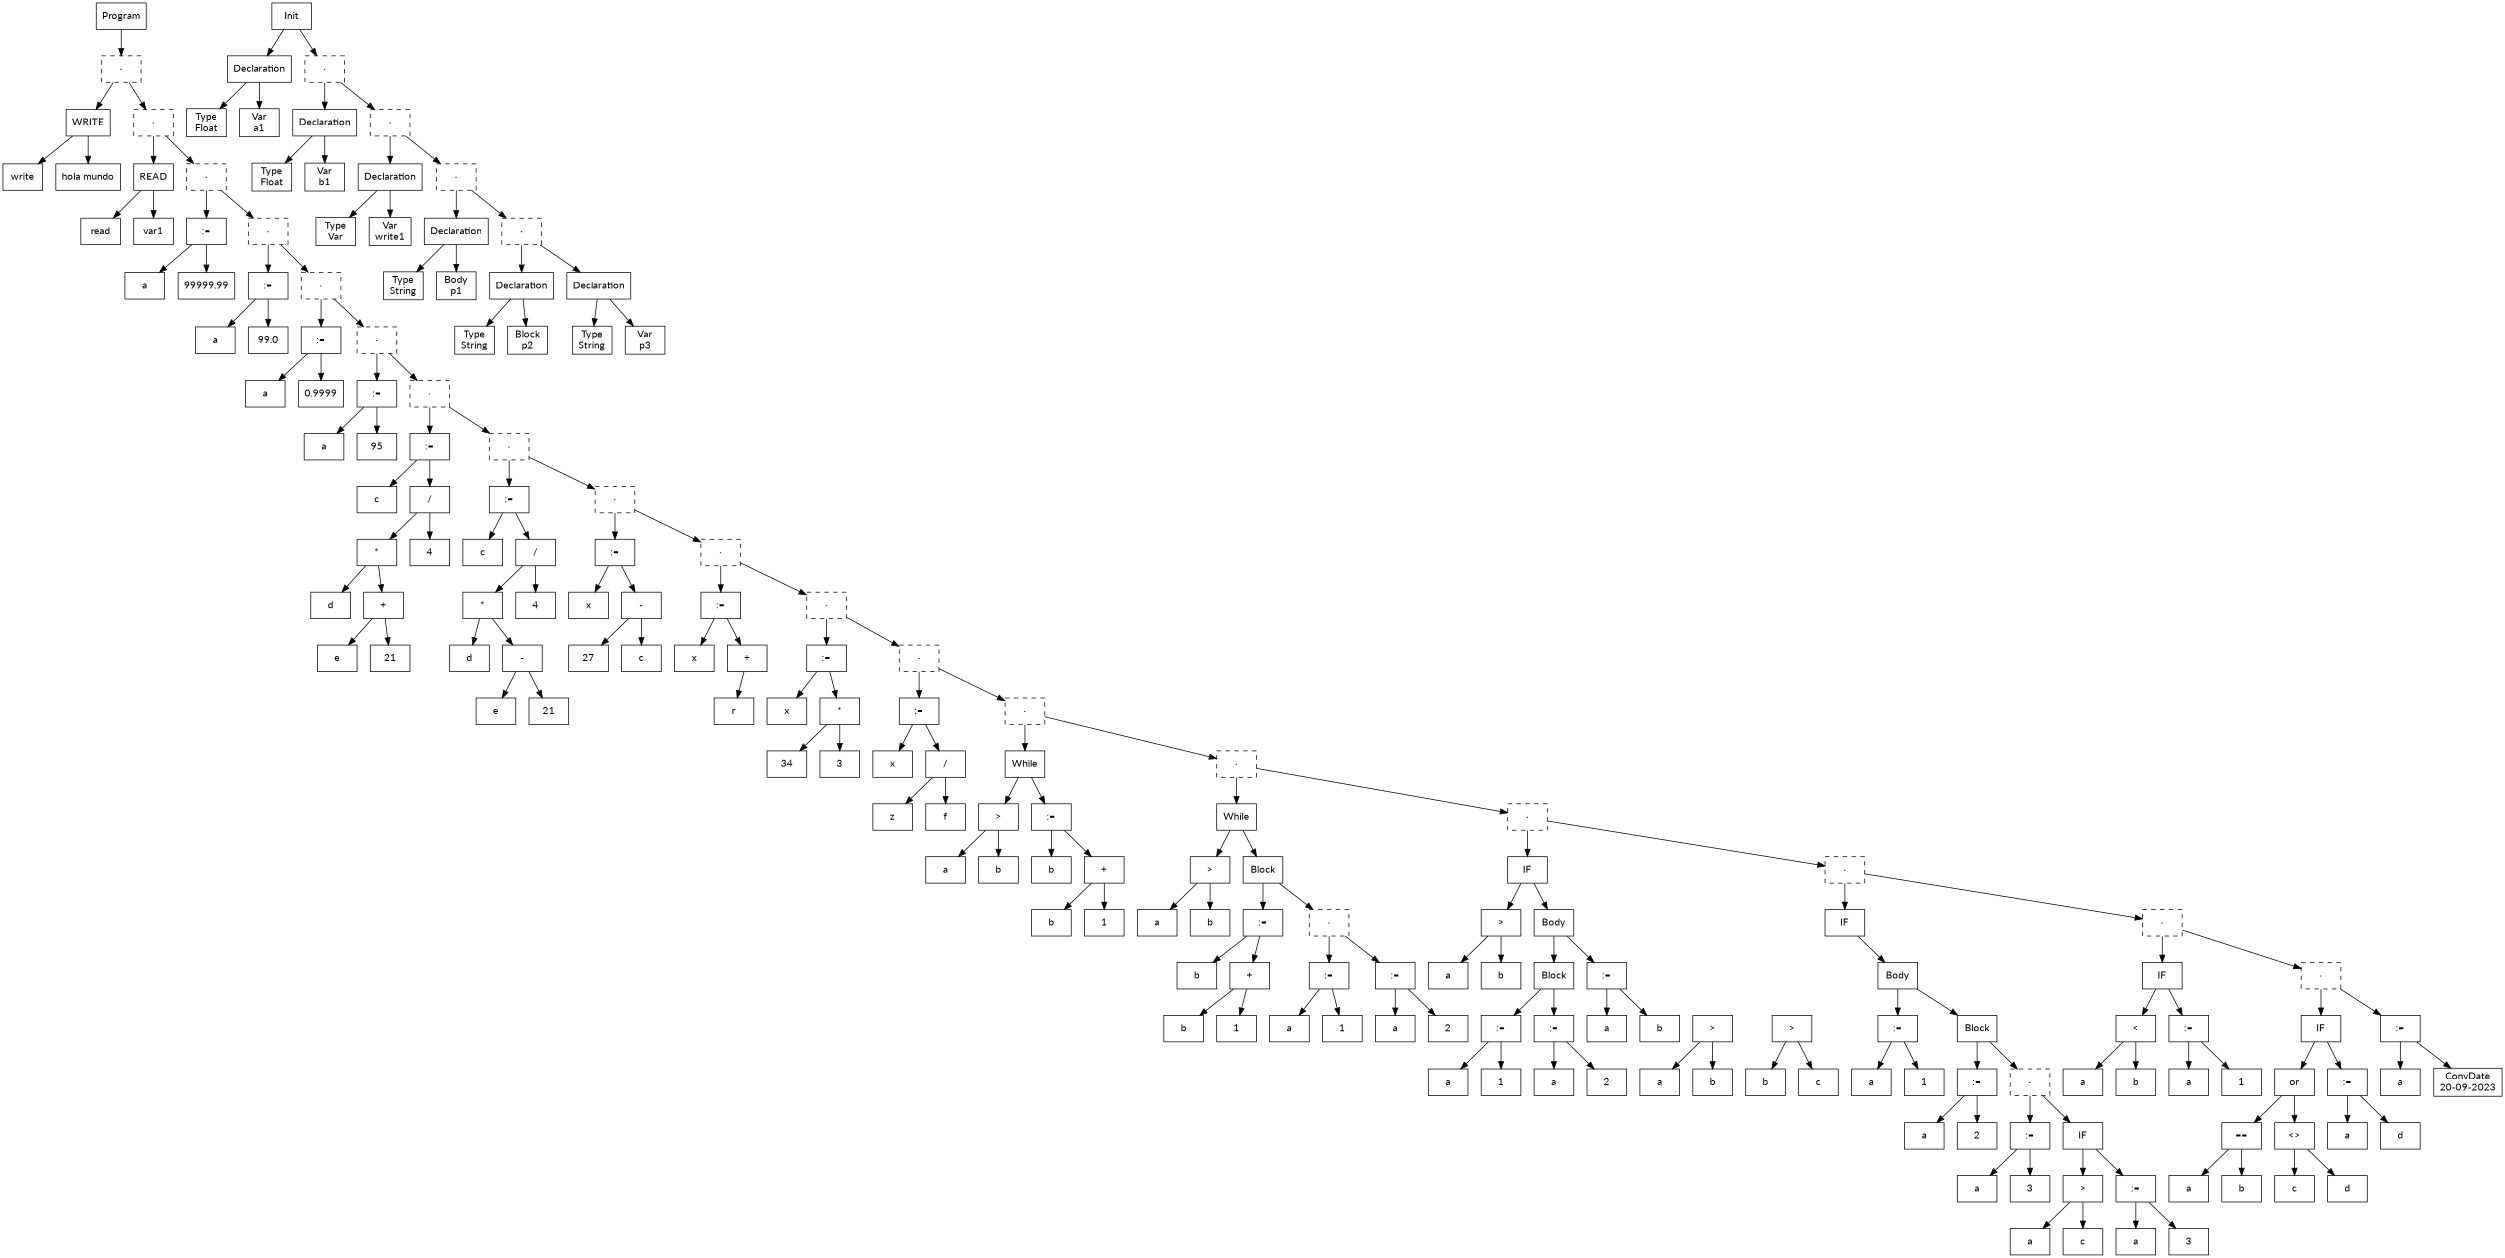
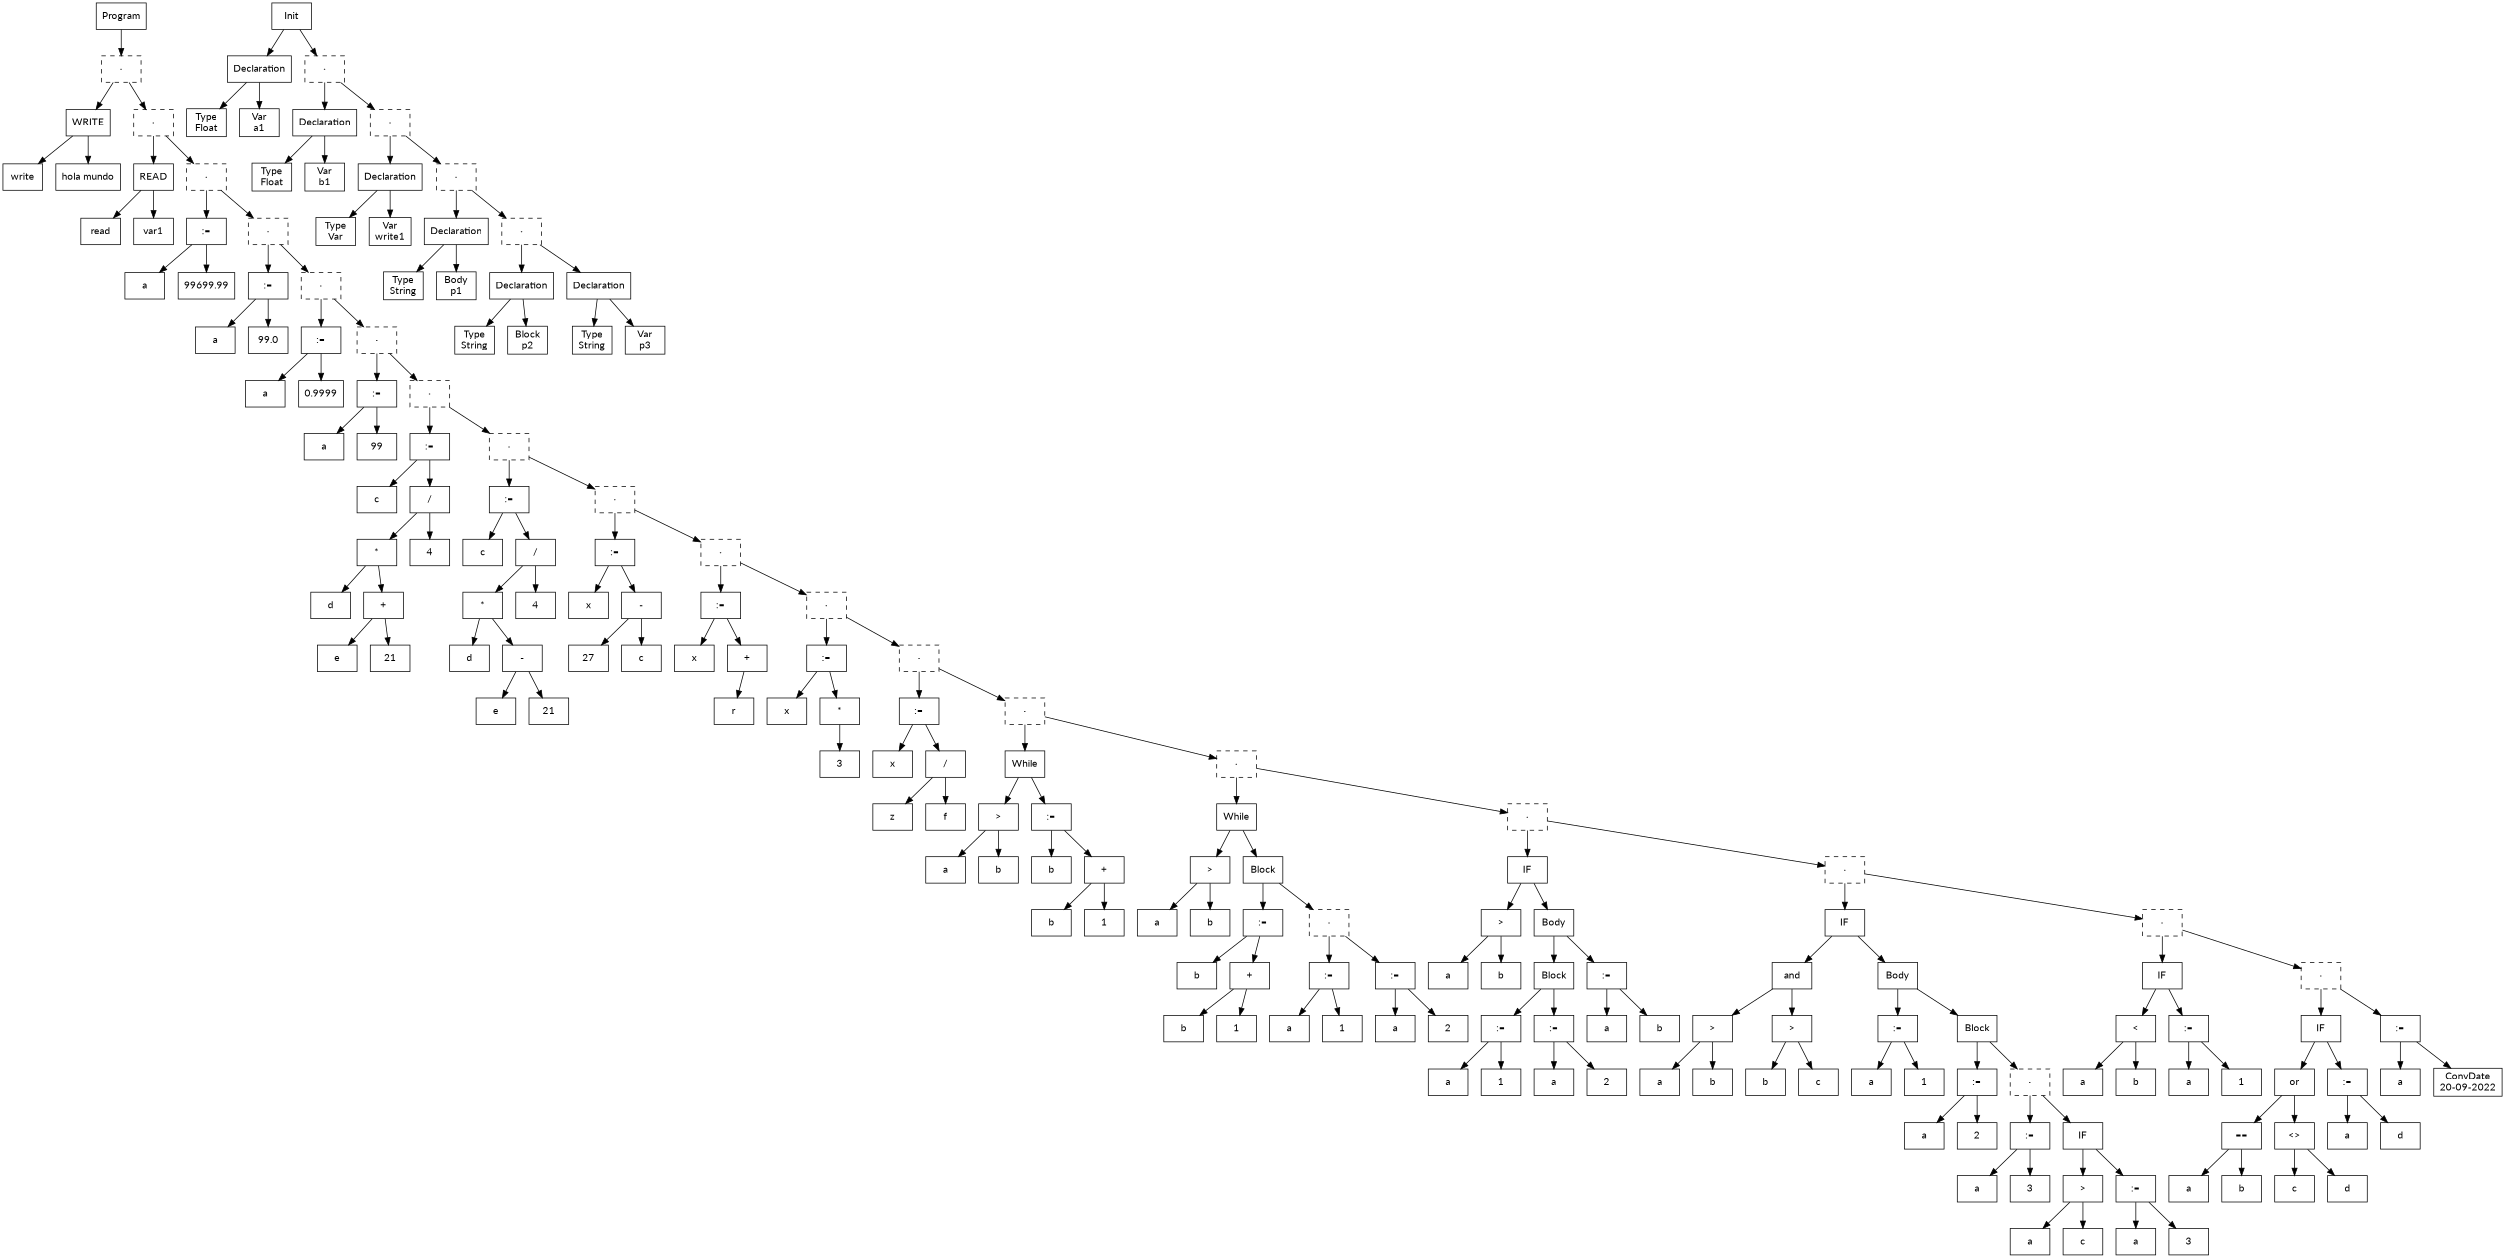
node "99999.99": label "99999.99" -> "99699.99"
node "95": label "95" -> "99"
node "34": removed
node "and": added
node "ConvDate 20-09-2023": label "ConvDate 20-09-2023" -> "ConvDate 20-09-2022"
